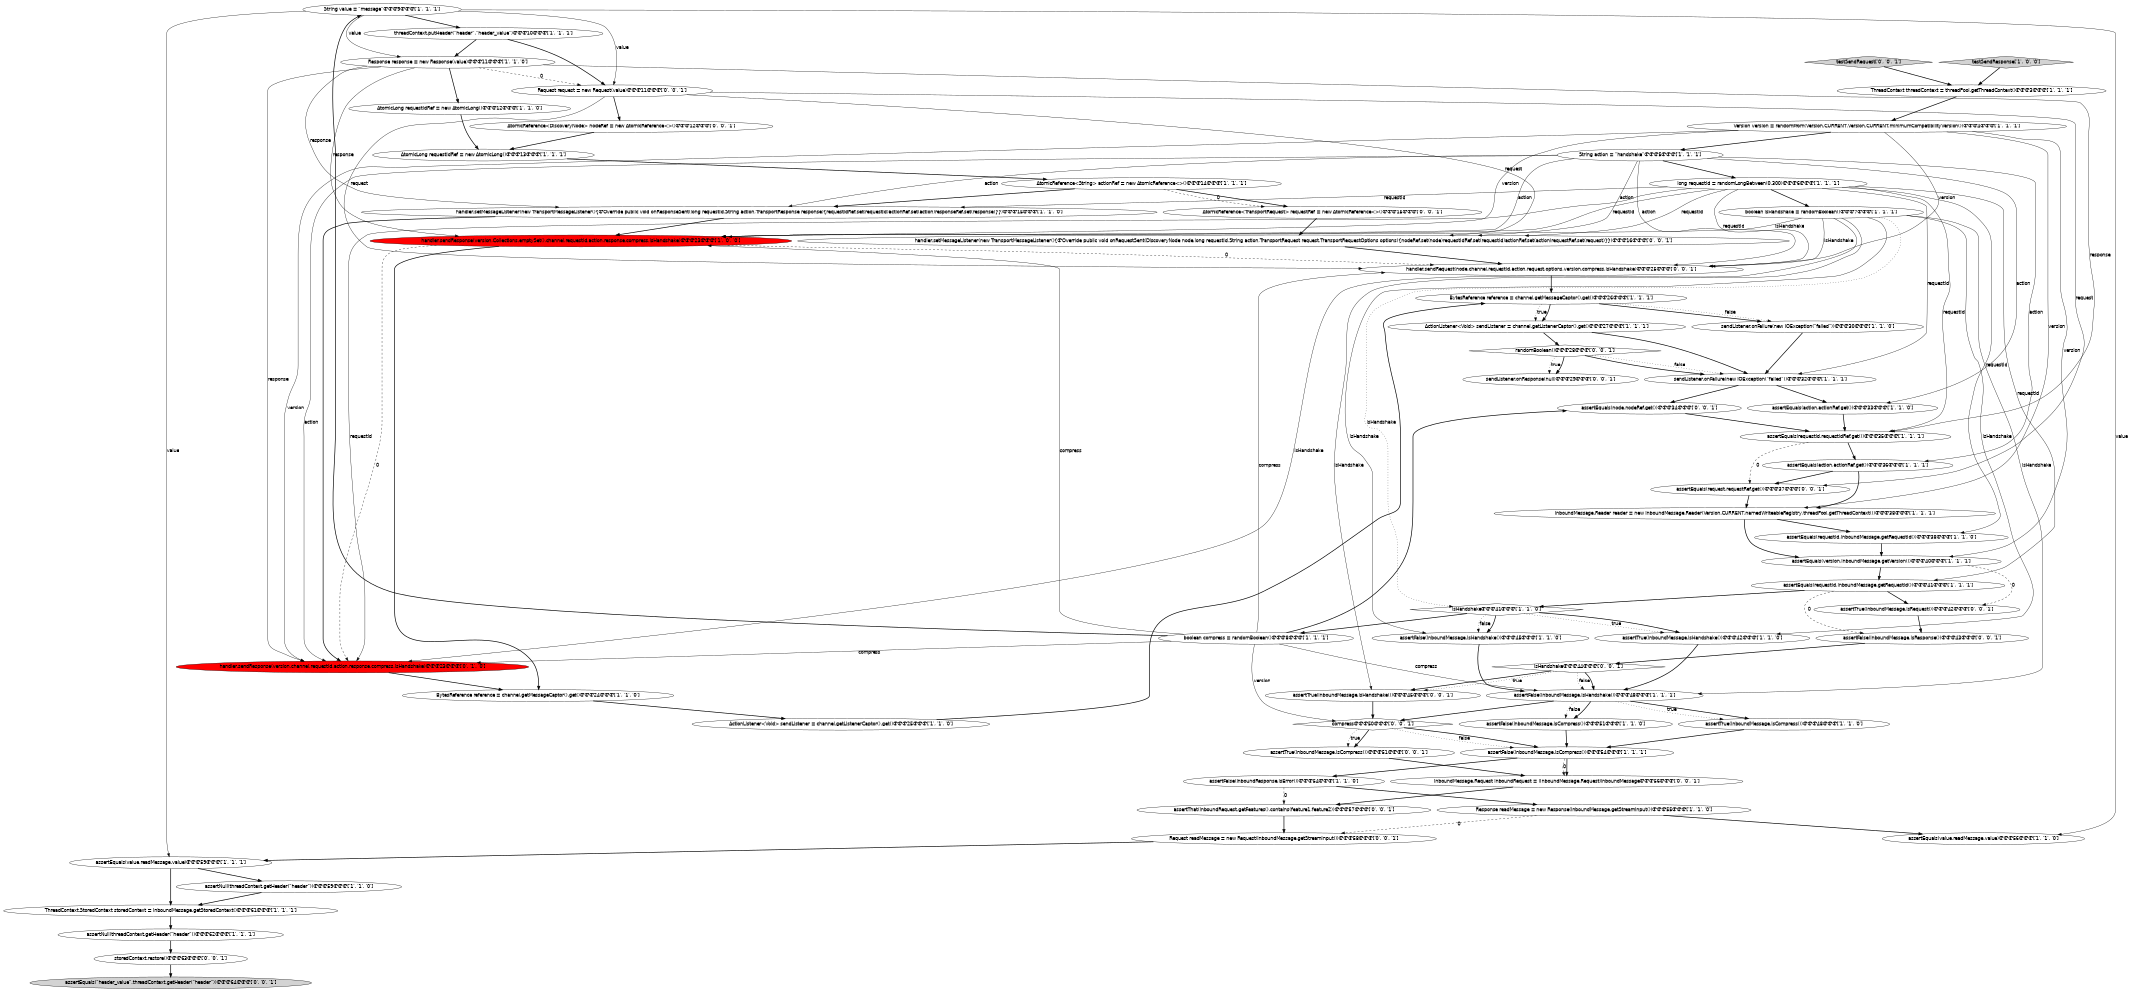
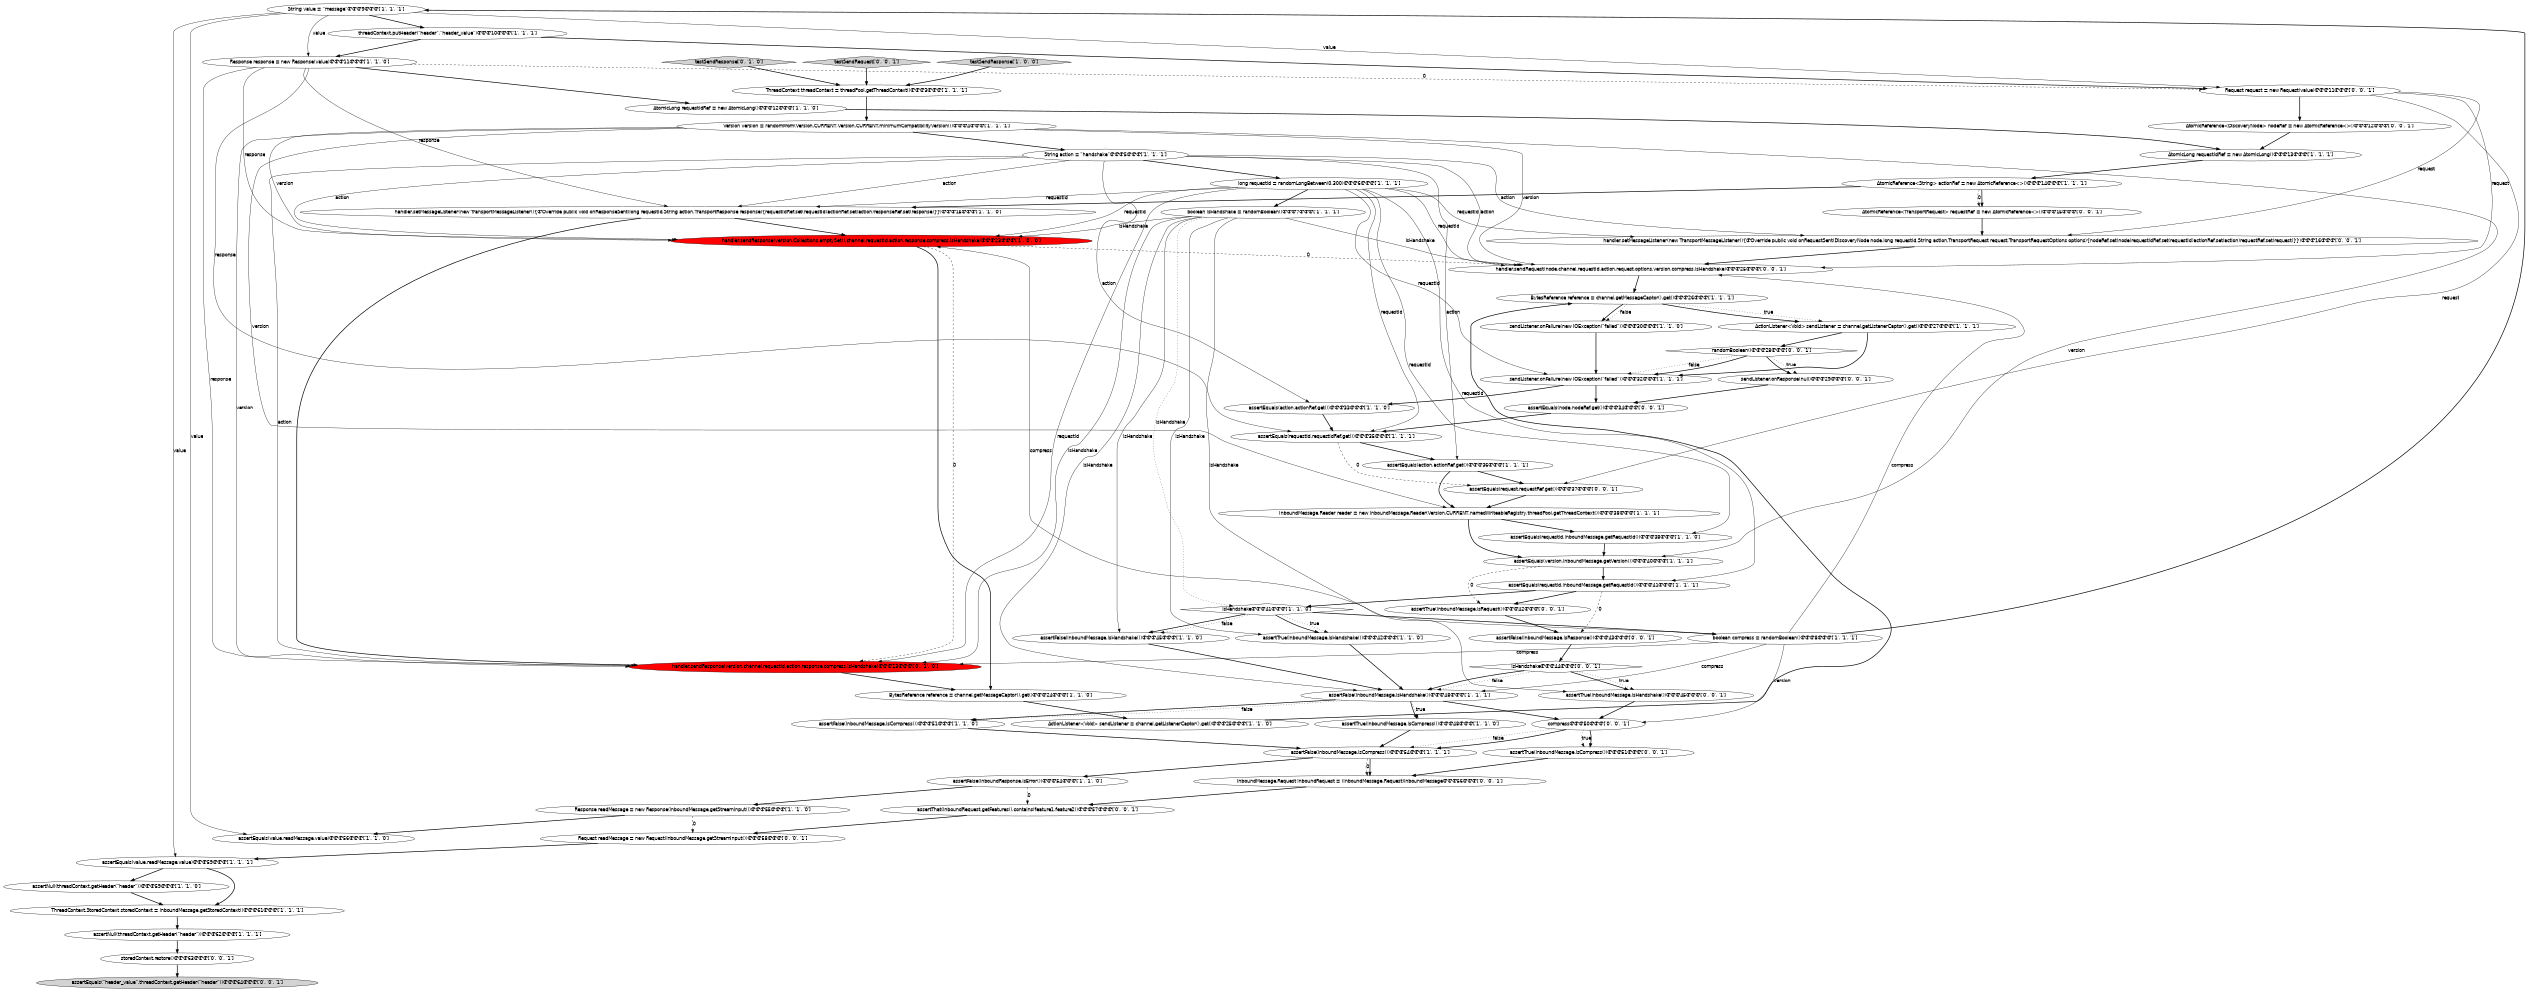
node "testSendResponse['0', '1', '0']": added
edge "boolean compress = randomBoolean()@@@8@@@['1', '1', '1']" -> "assertEquals(node,nodeRef.get())@@@34@@@['0', '0', '1']": now "sendListener.onResponse(null)@@@29@@@['0', '0', '1']" -> "assertEquals(node,nodeRef.get())@@@34@@@['0', '0', '1']"
node "compress@@@50@@@['0', '0', '1']": shape diamond -> ellipse
